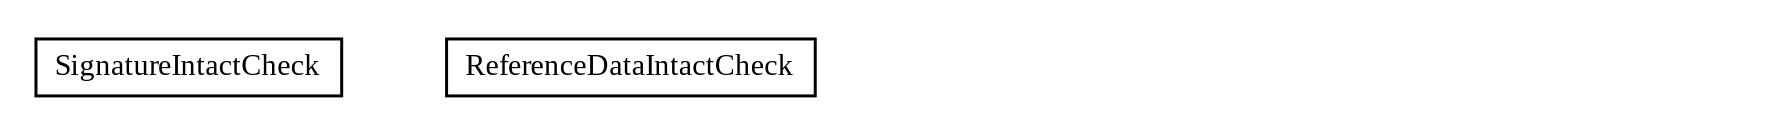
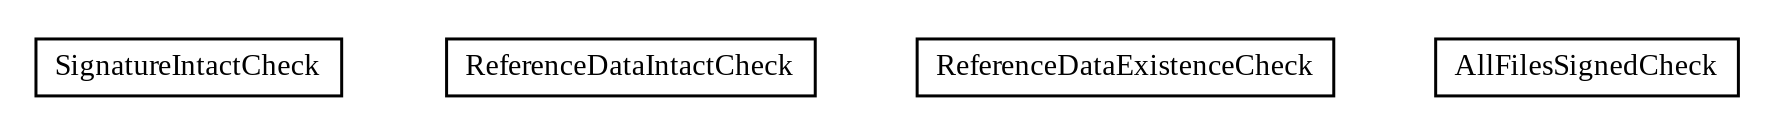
node "ReferenceDataExistenceCheck": added
node "AllFilesSignedCheck": added
